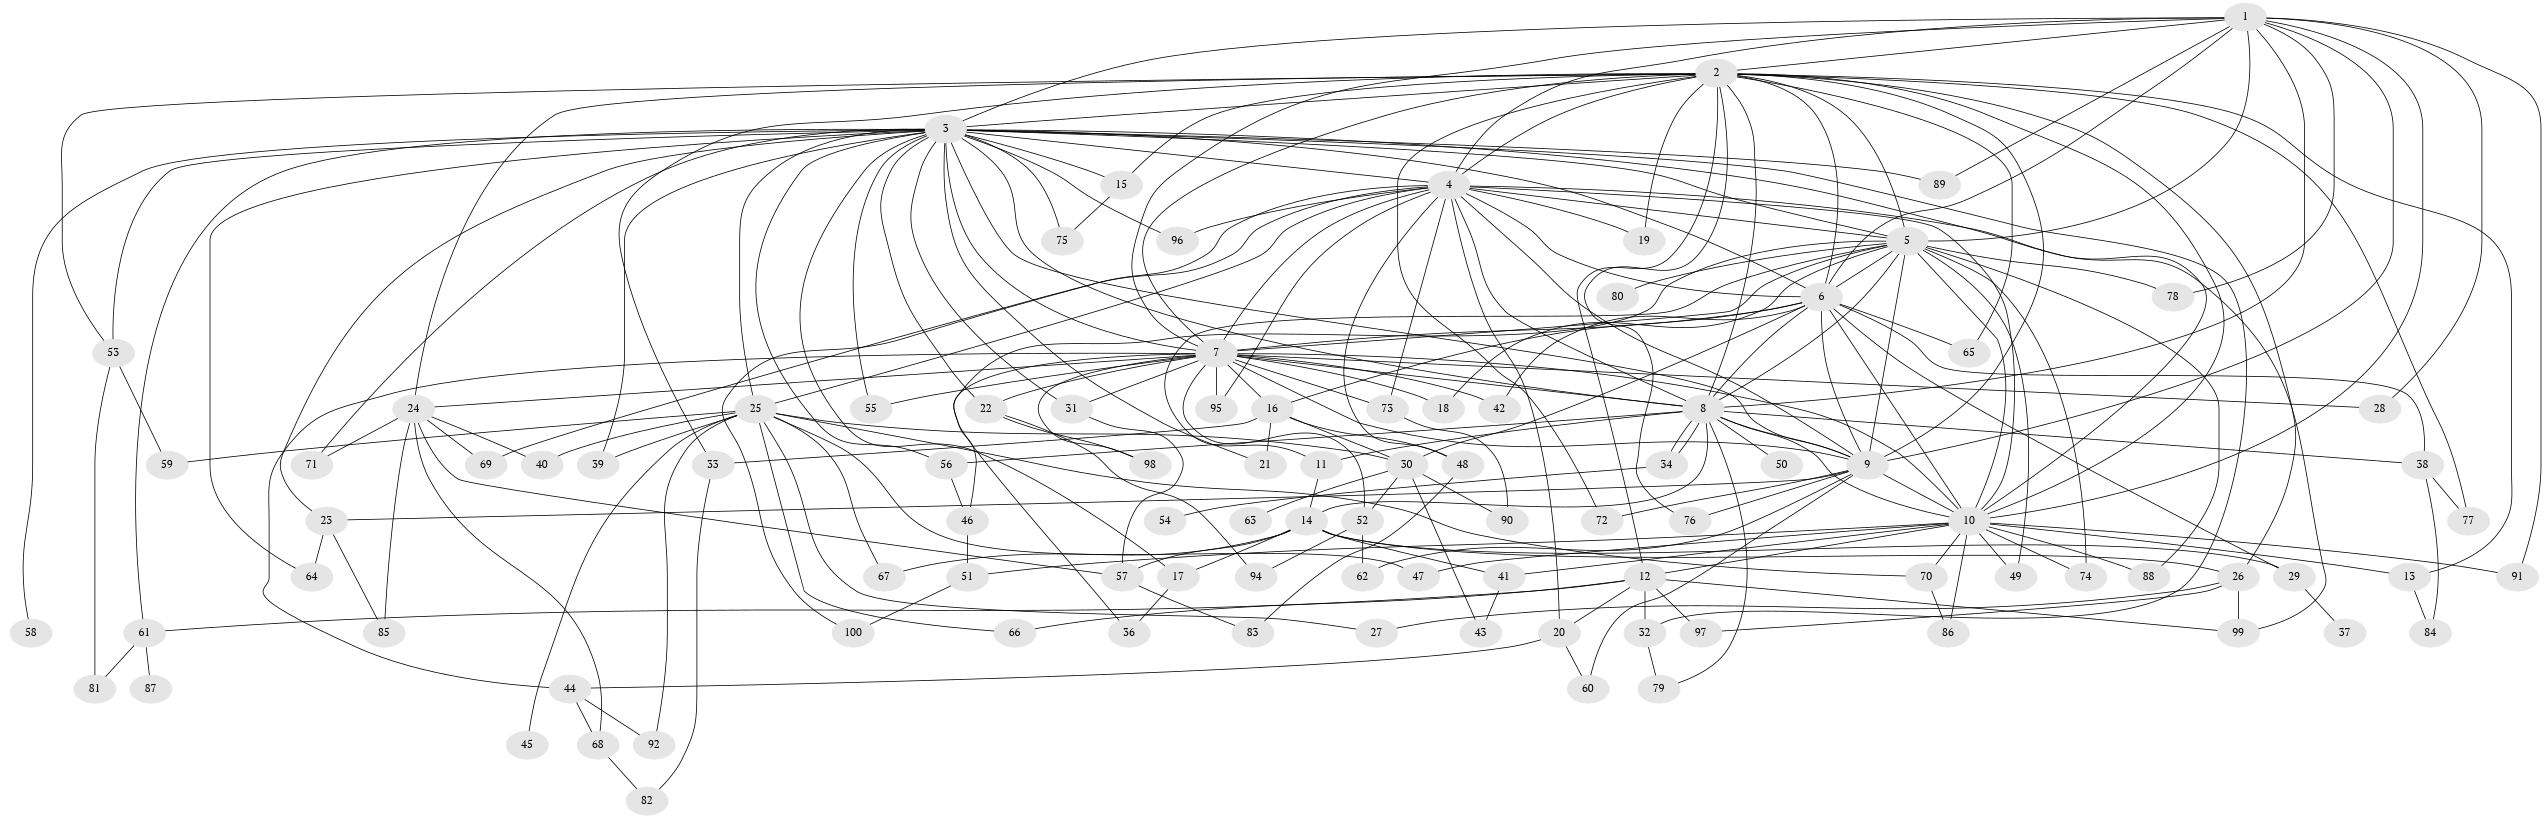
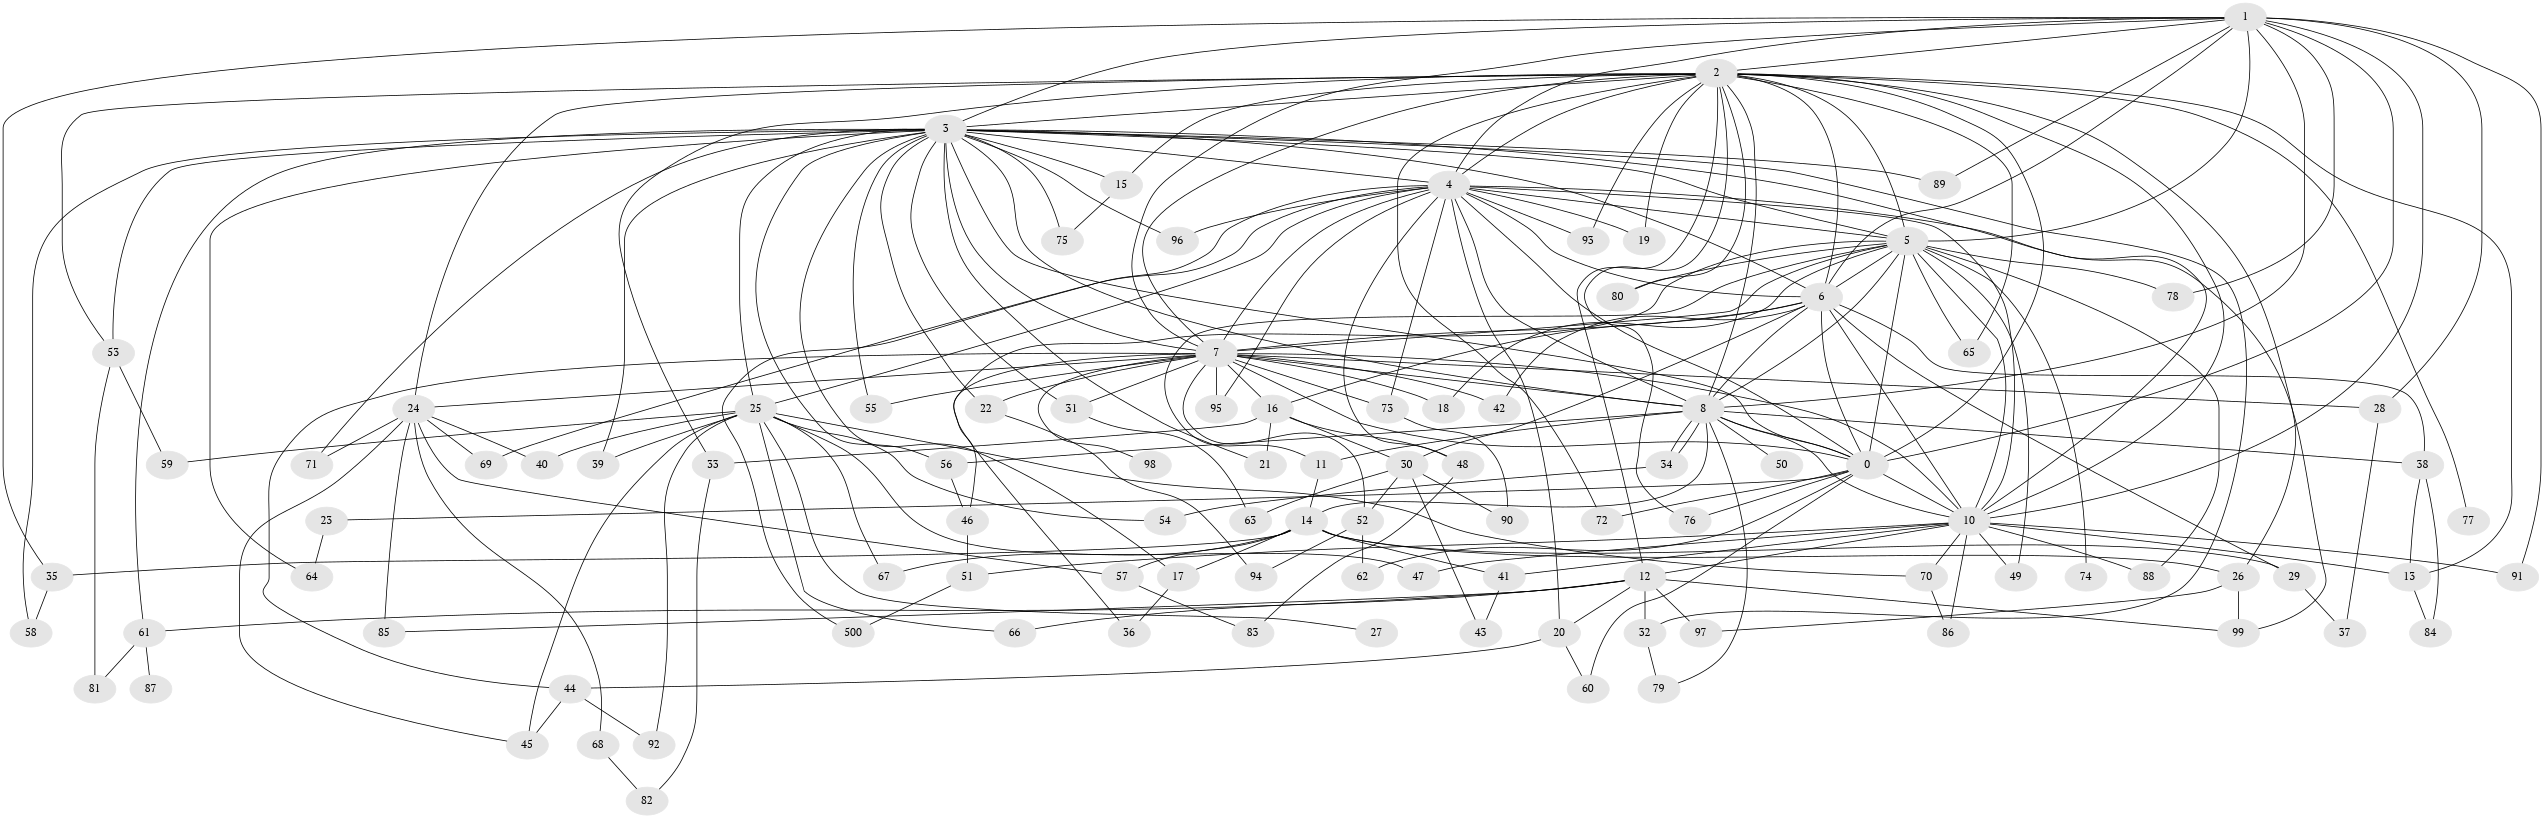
edge "3" -- "23": removed
edge "2" -- "80": added
node "93": added
edge "6" -- "65": now "5" -- "65"
edge "25" -- "30": now "25" -- "54"
edge "22" -- "98": removed
node "9": label "9" -> "0"
edge "31" -- "57": now "31" -- "63"
edge "38" -- "77": now "38" -- "13"
edge "28" -- "37": added
edge "10" -- "74": removed
node "35": added
edge "23" -- "85": now "12" -- "85"
edge "26" -- "27": removed
node "100": label "100" -> "500"
edge "24" -- "45": added
edge "44" -- "68": now "44" -- "45"
